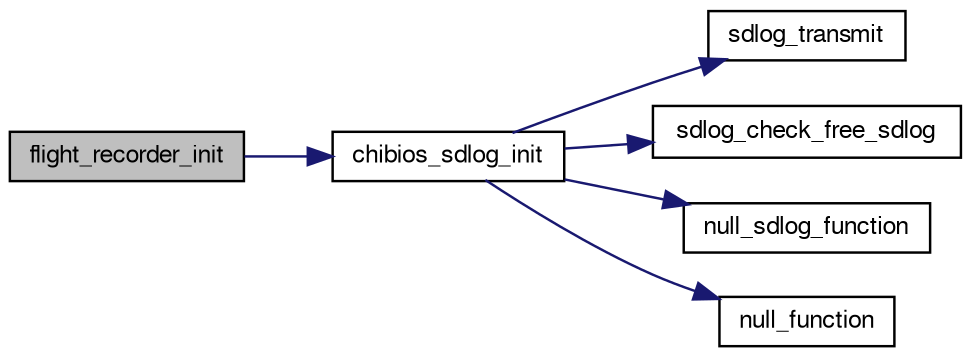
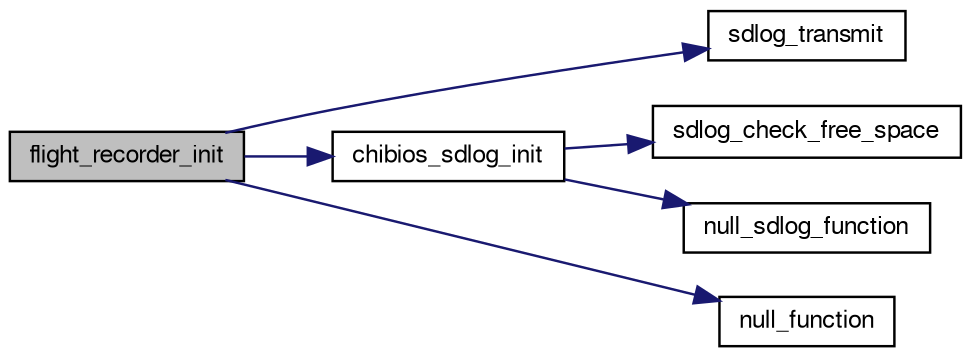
edge "chibios_sdlog_init" -> "sdlog_transmit": now "flight_recorder_init" -> "sdlog_transmit"
node "sdlog_check_free_sdlog": label "sdlog_check_free_sdlog" -> "sdlog_check_free_space"
edge "chibios_sdlog_init" -> "null_function": now "flight_recorder_init" -> "null_function"
